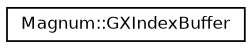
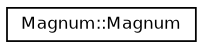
node "Magnum::GXIndexBuffer": label "Magnum::GXIndexBuffer" -> "Magnum::Magnum"
